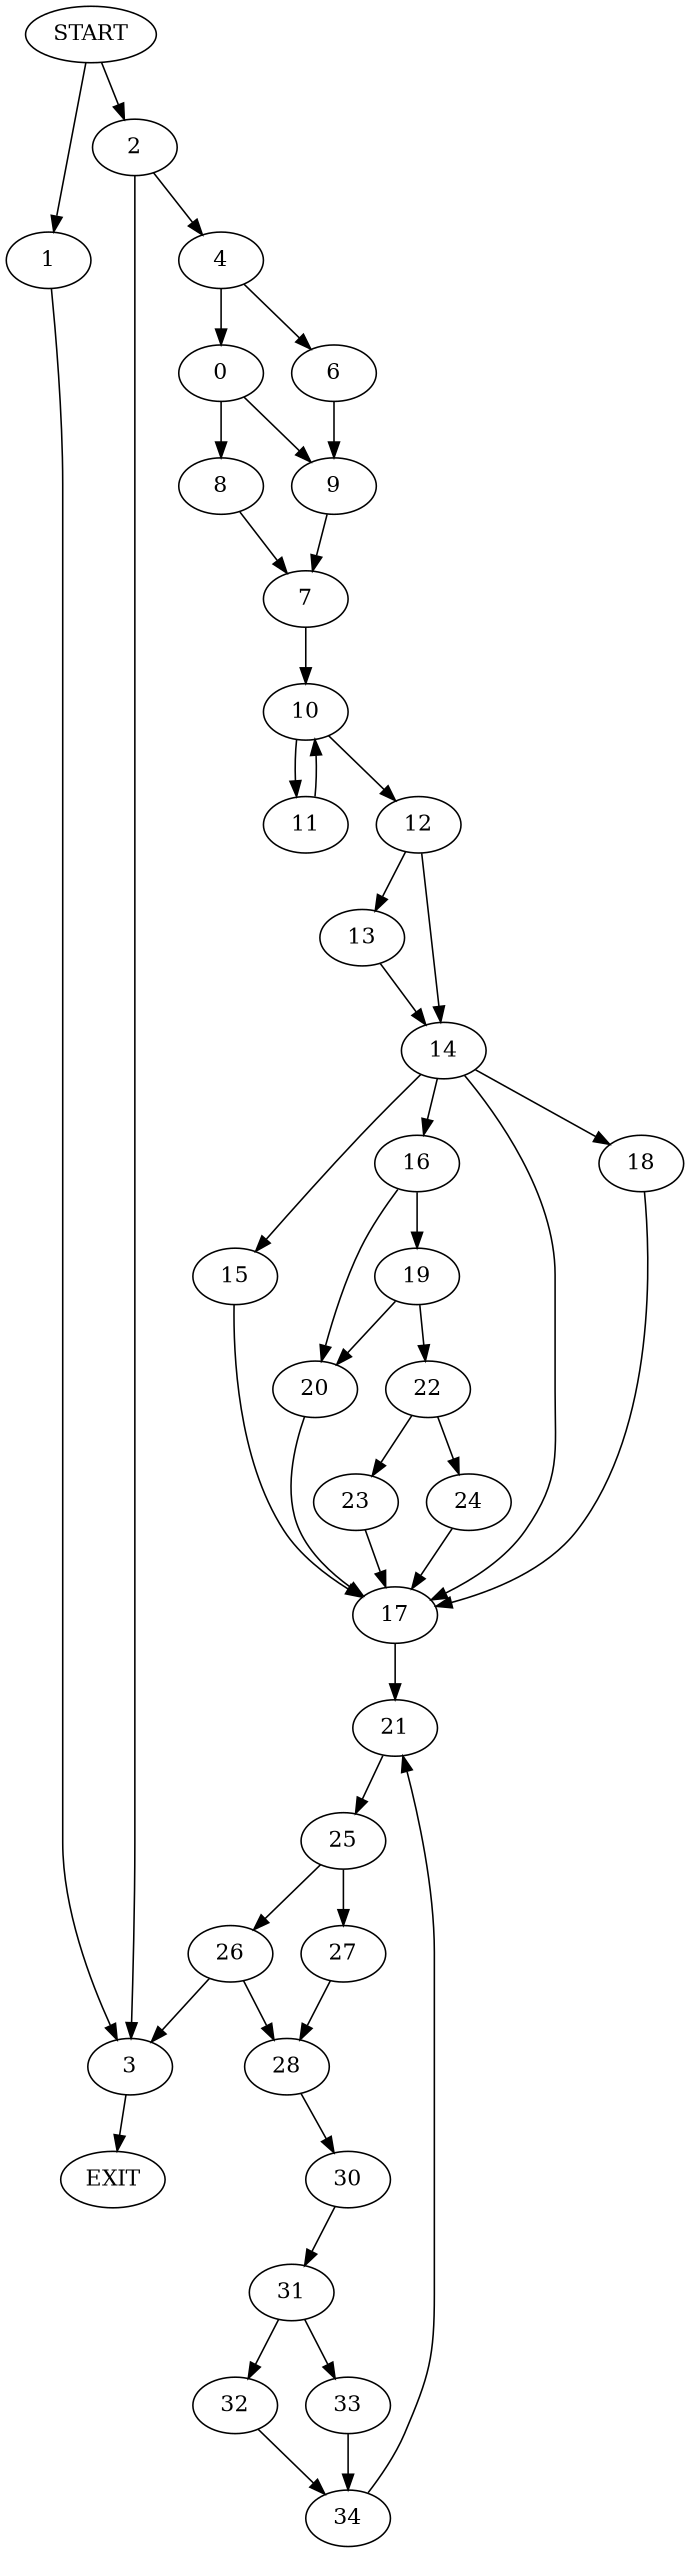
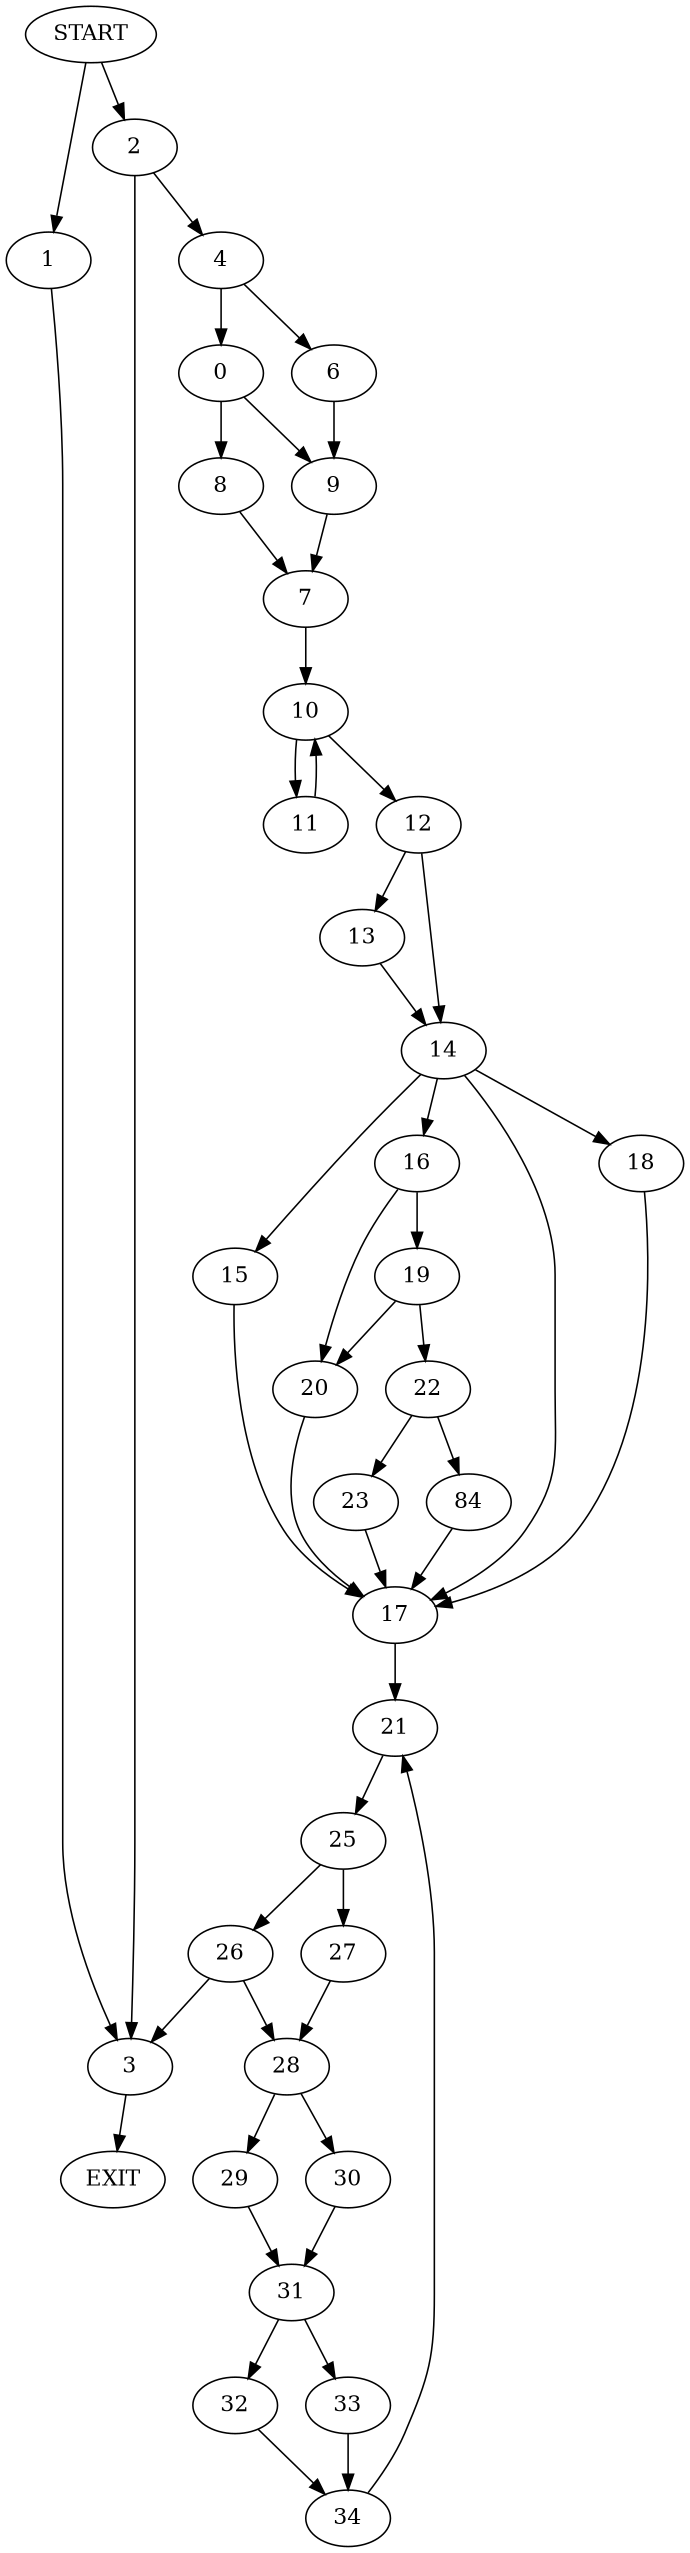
node "24": label "24" -> "84"
node "29": added
